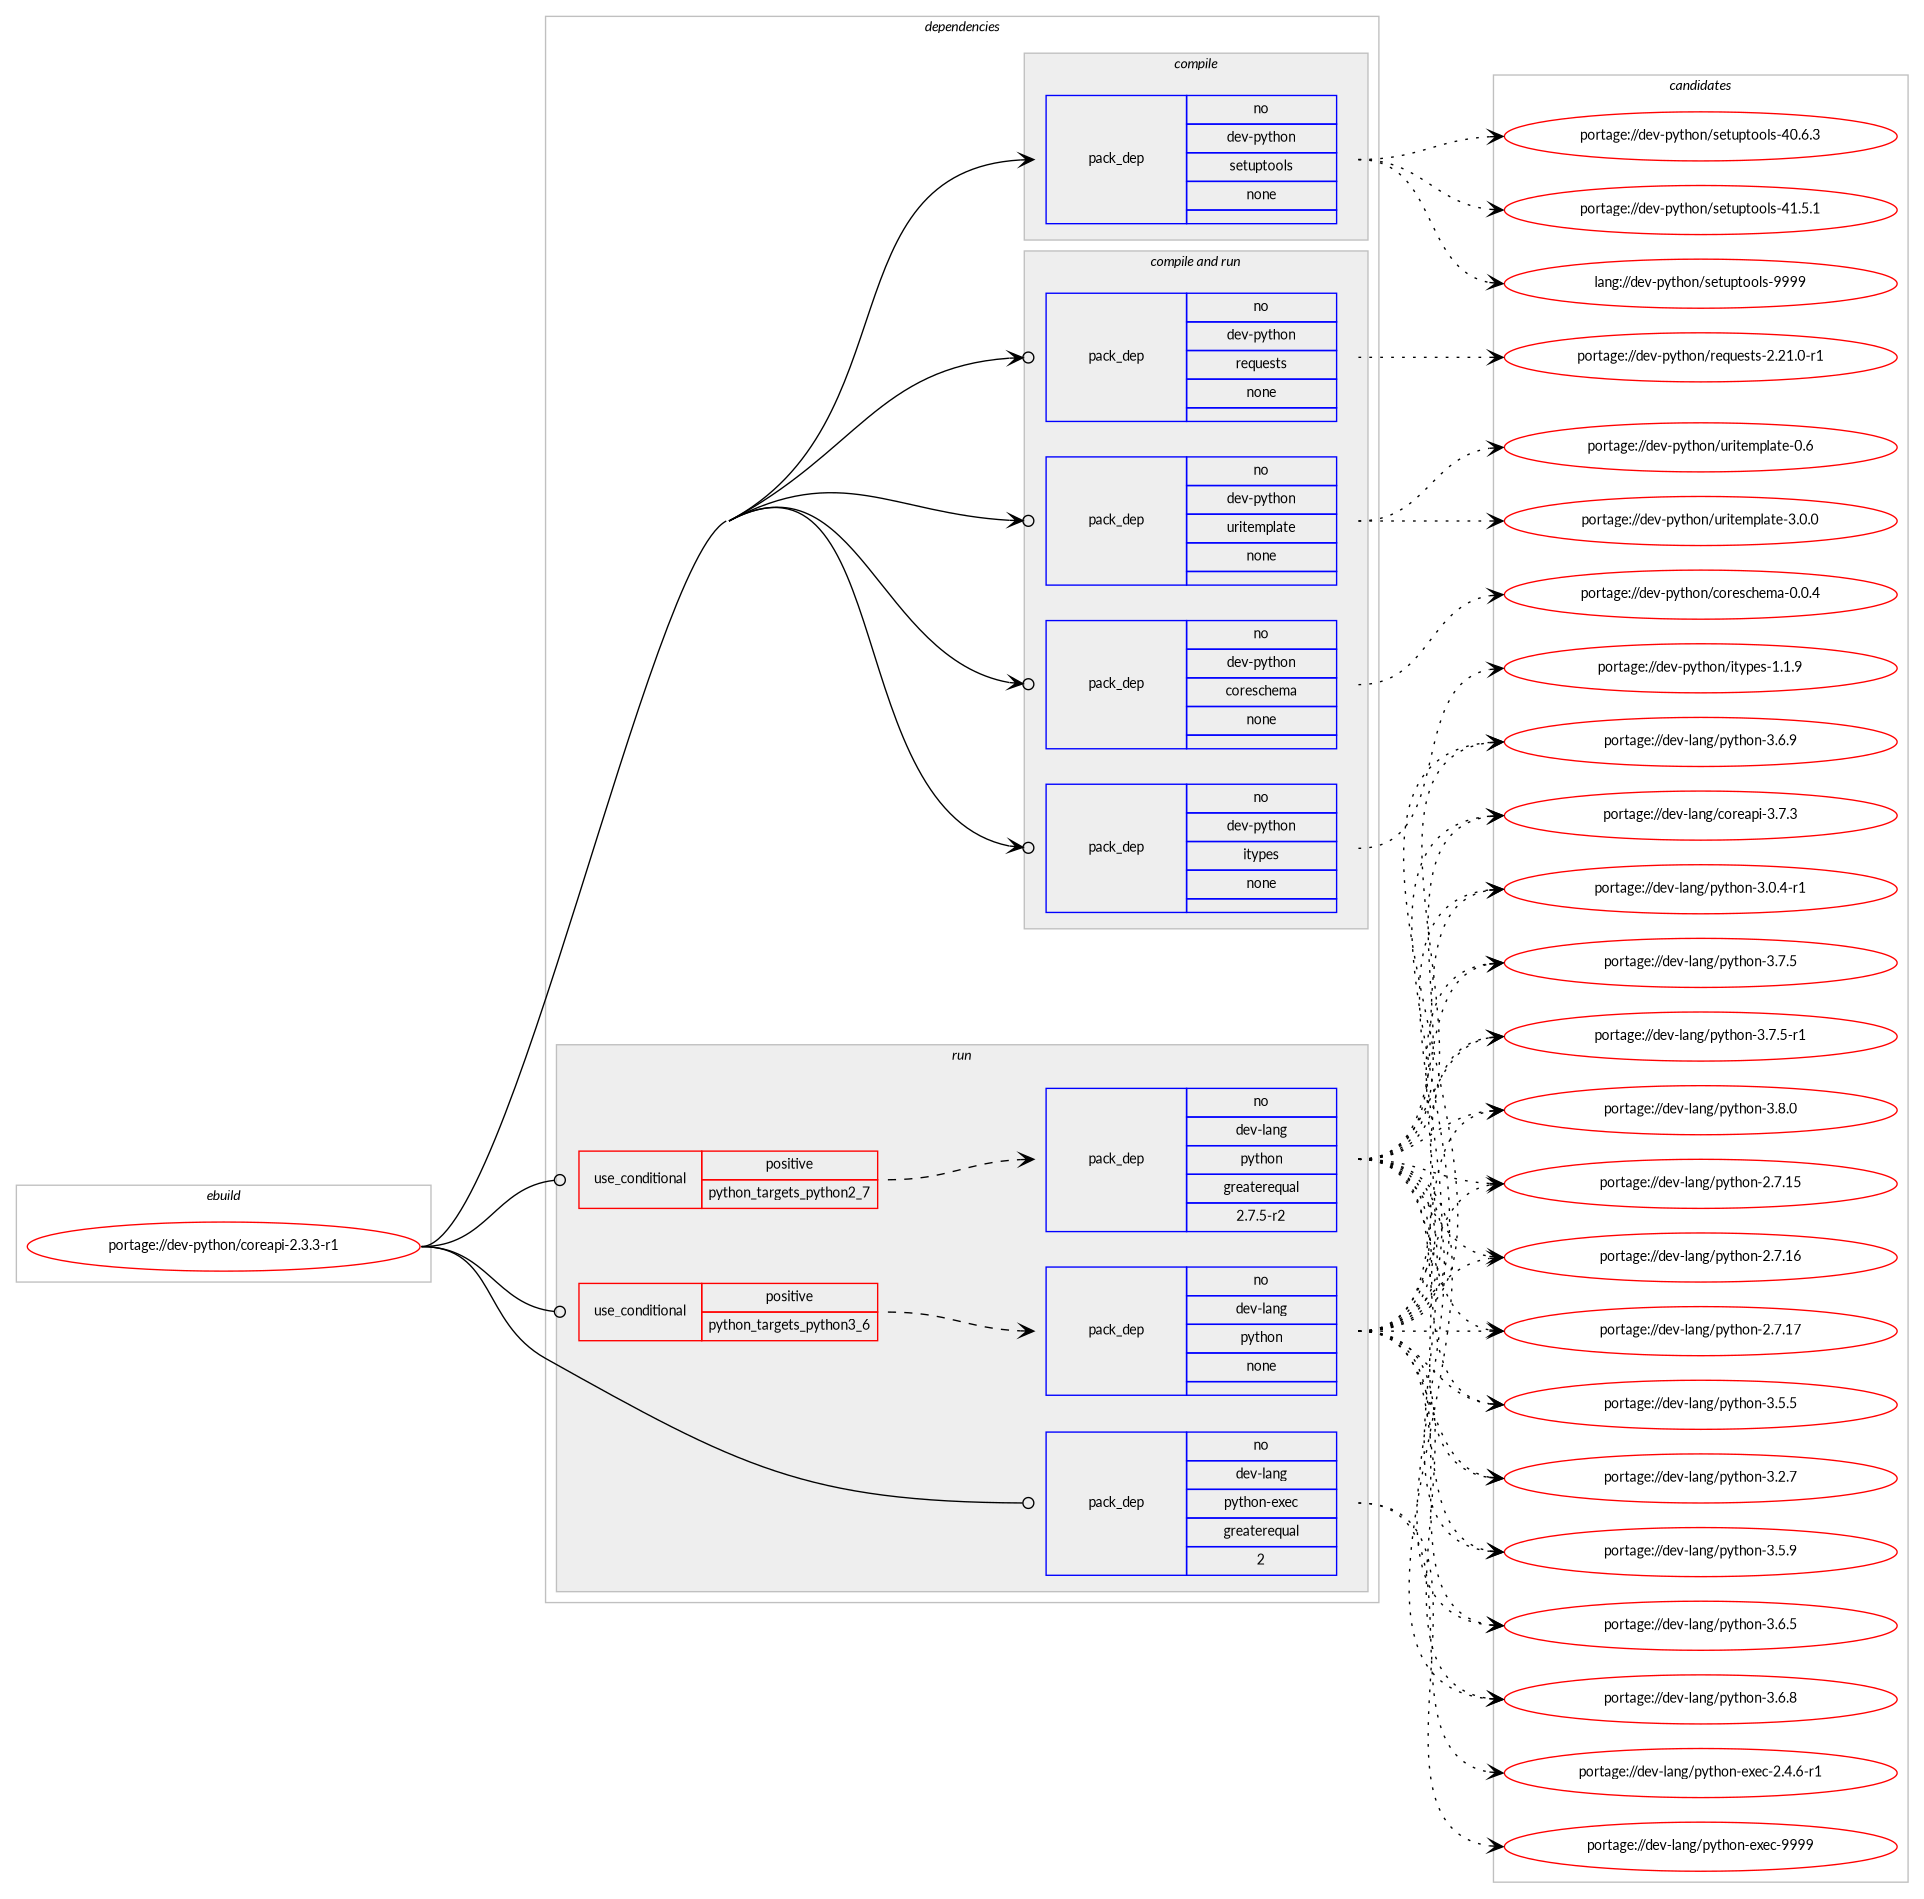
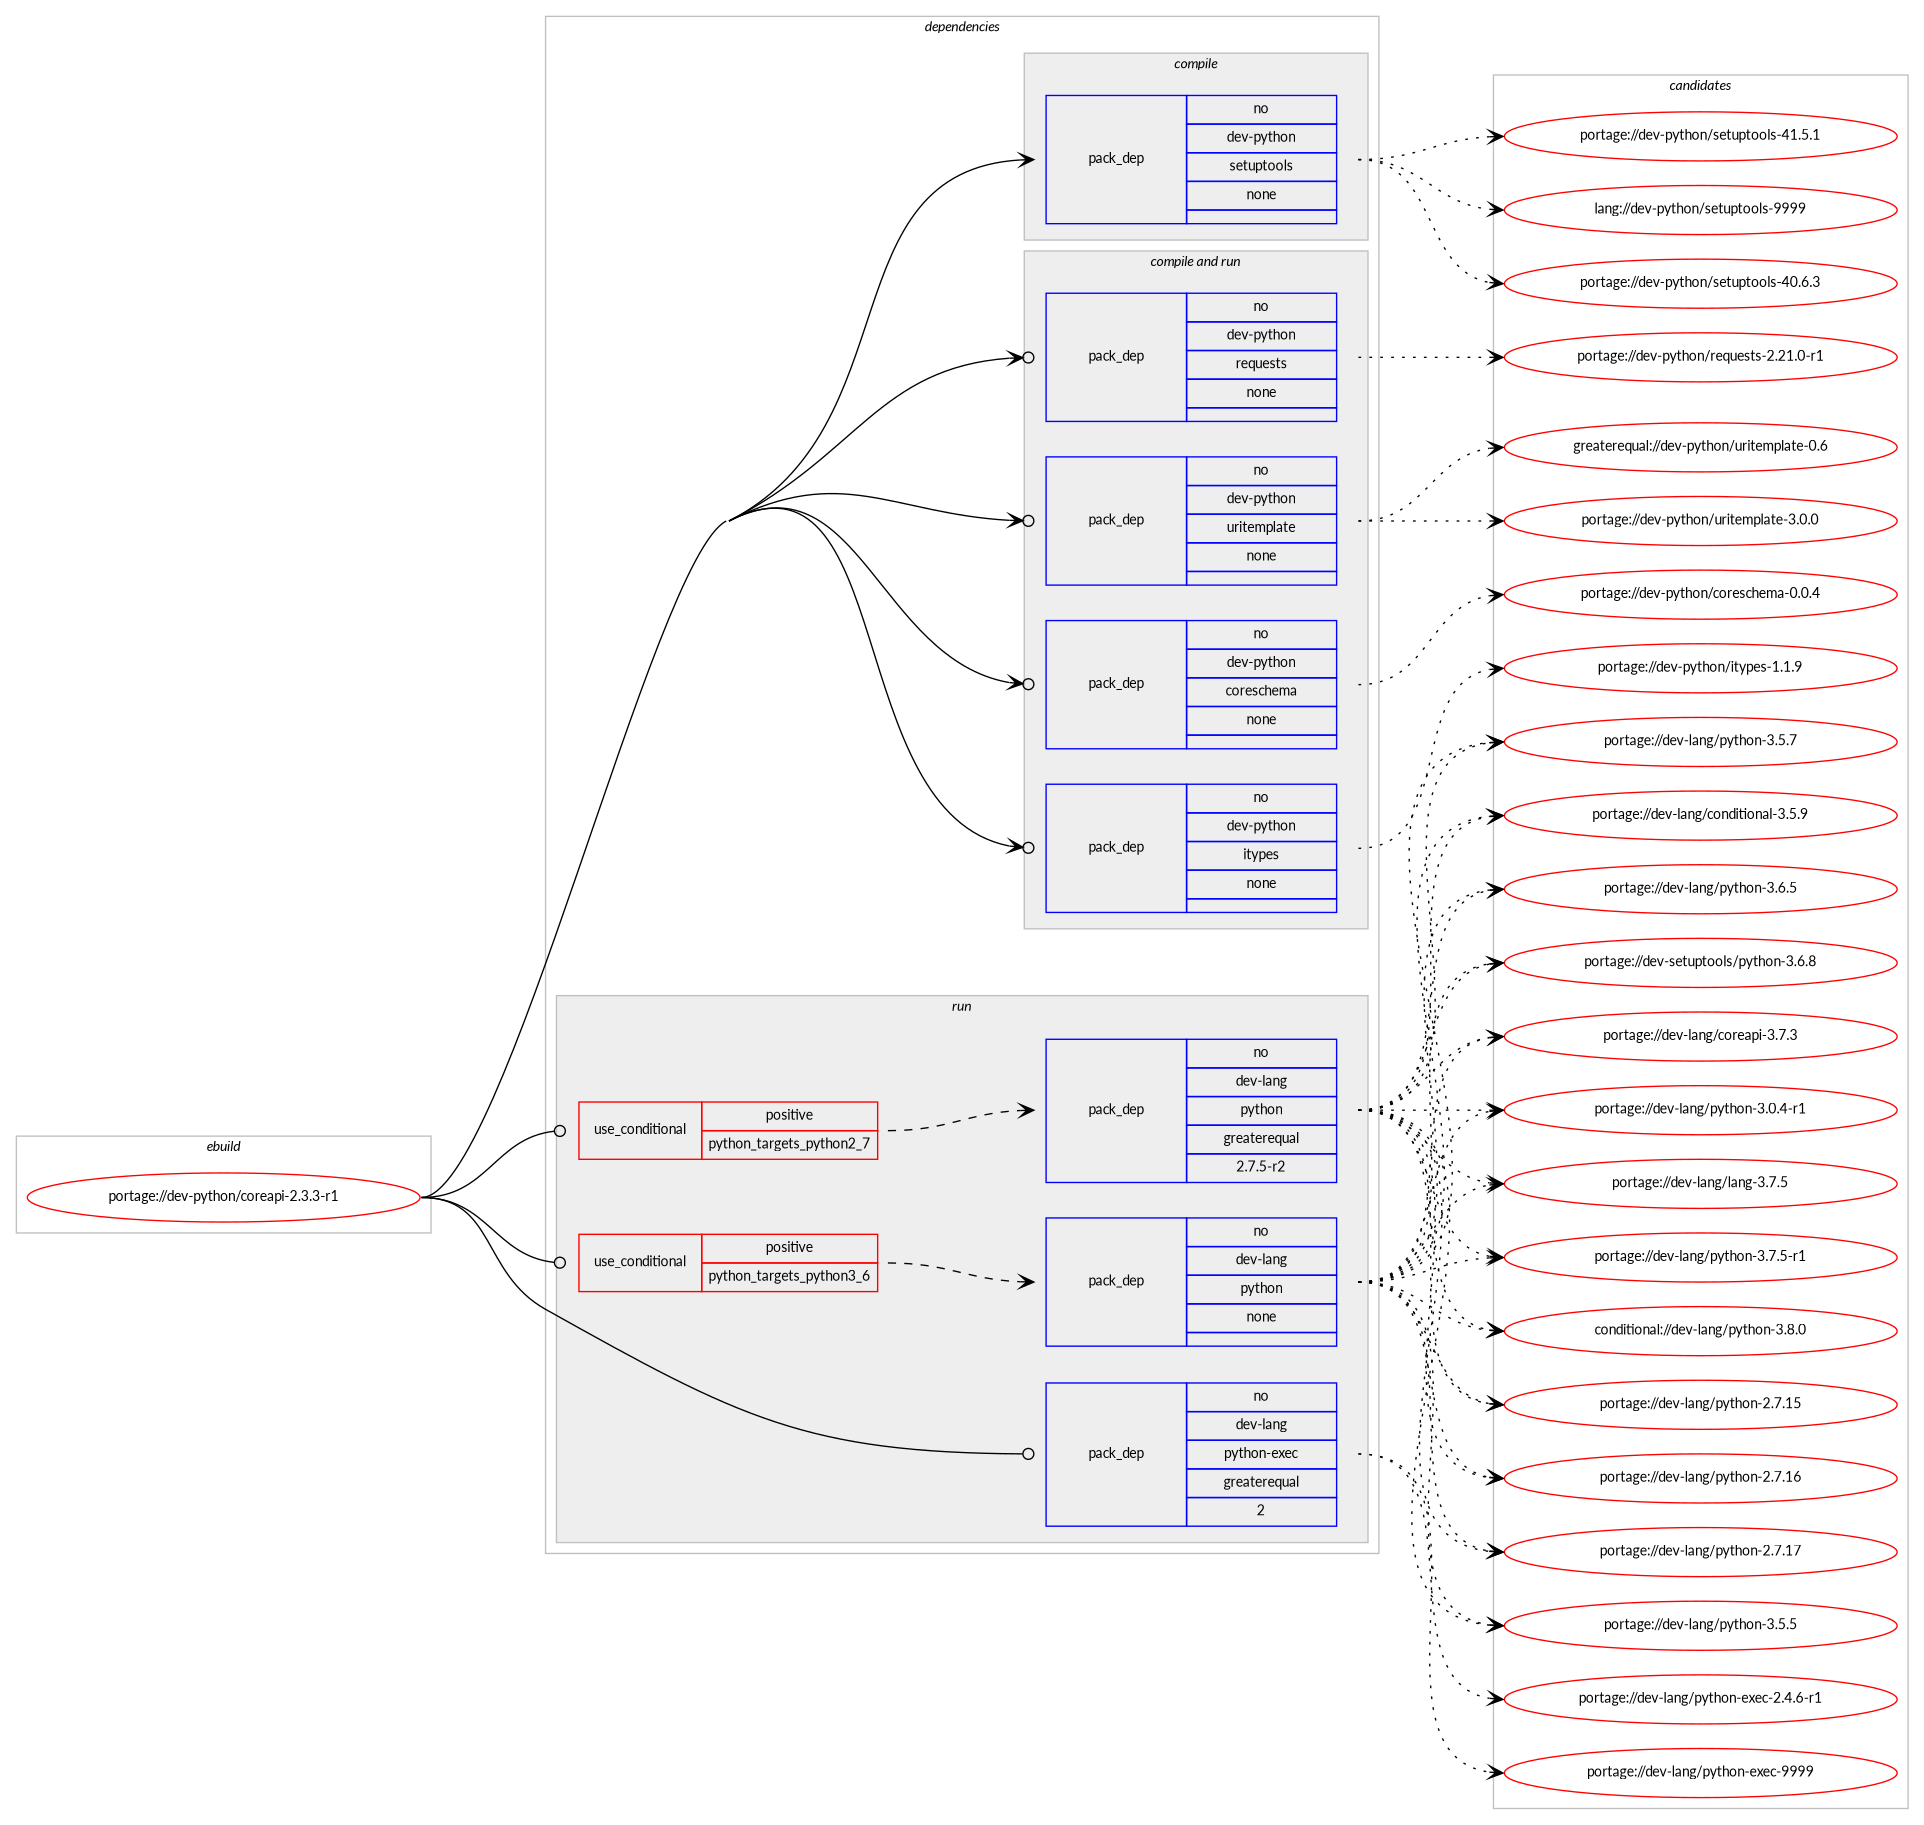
node "portage://dev-python/uritemplate-0.6": label "portage://dev-python/uritemplate-0.6" -> "greaterequal://dev-python/uritemplate-0.6"
node "portage://dev-lang/python-3.6.9": removed
node "portage://dev-lang/python-3.7.5": label "portage://dev-lang/python-3.7.5" -> "portage://dev-lang/lang-3.7.5"
node "portage://dev-lang/python-3.8.0": label "portage://dev-lang/python-3.8.0" -> "conditional://dev-lang/python-3.8.0"
node "portage://dev-lang/python-3.2.7": label "portage://dev-lang/python-3.2.7" -> "portage://dev-lang/python-3.5.7"
node "portage://dev-lang/python-3.5.9": label "portage://dev-lang/python-3.5.9" -> "portage://dev-lang/conditional-3.5.9"
node "portage://dev-lang/python-3.6.8": label "portage://dev-lang/python-3.6.8" -> "portage://dev-setuptools/python-3.6.8"
